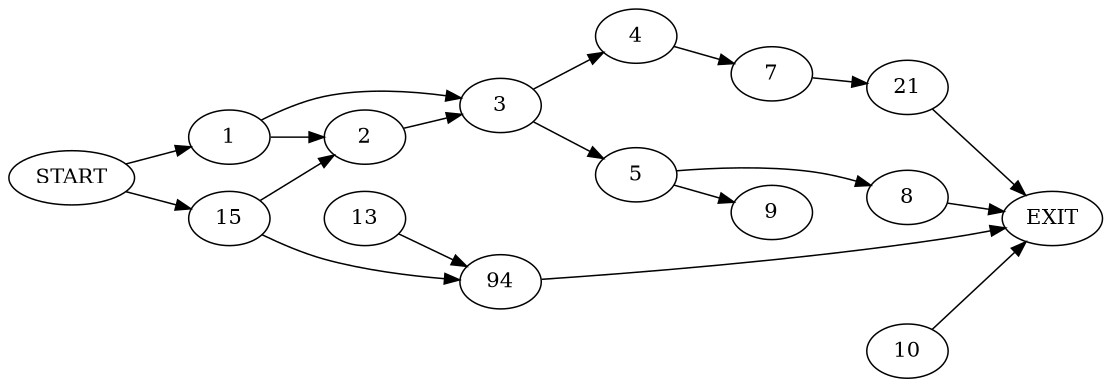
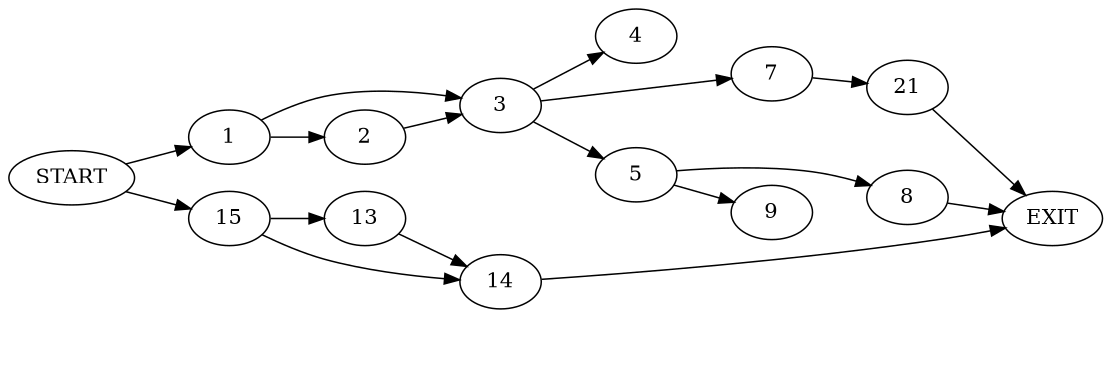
edge "4" -> "7": now "3" -> "7"
edge "15" -> "2": now "15" -> "13"
node "94": label "94" -> "14"
node "10": removed
